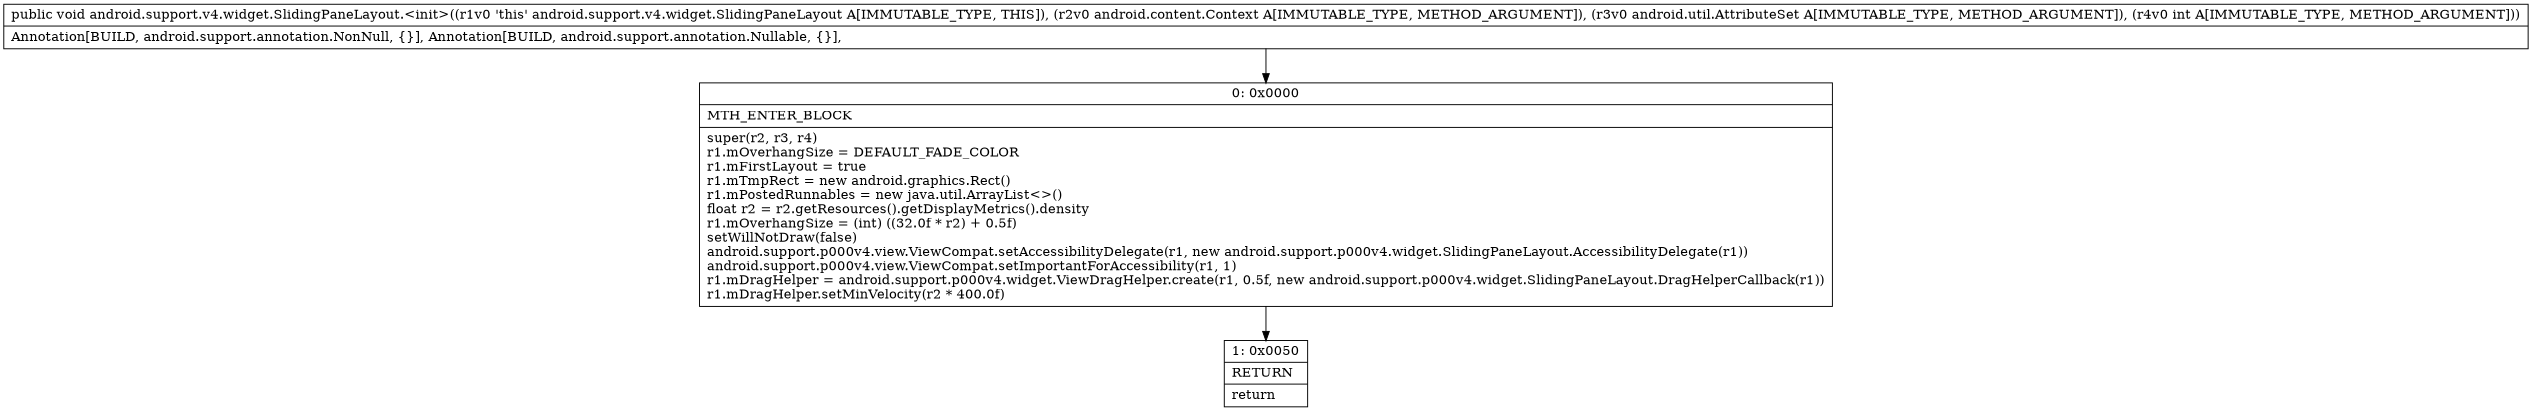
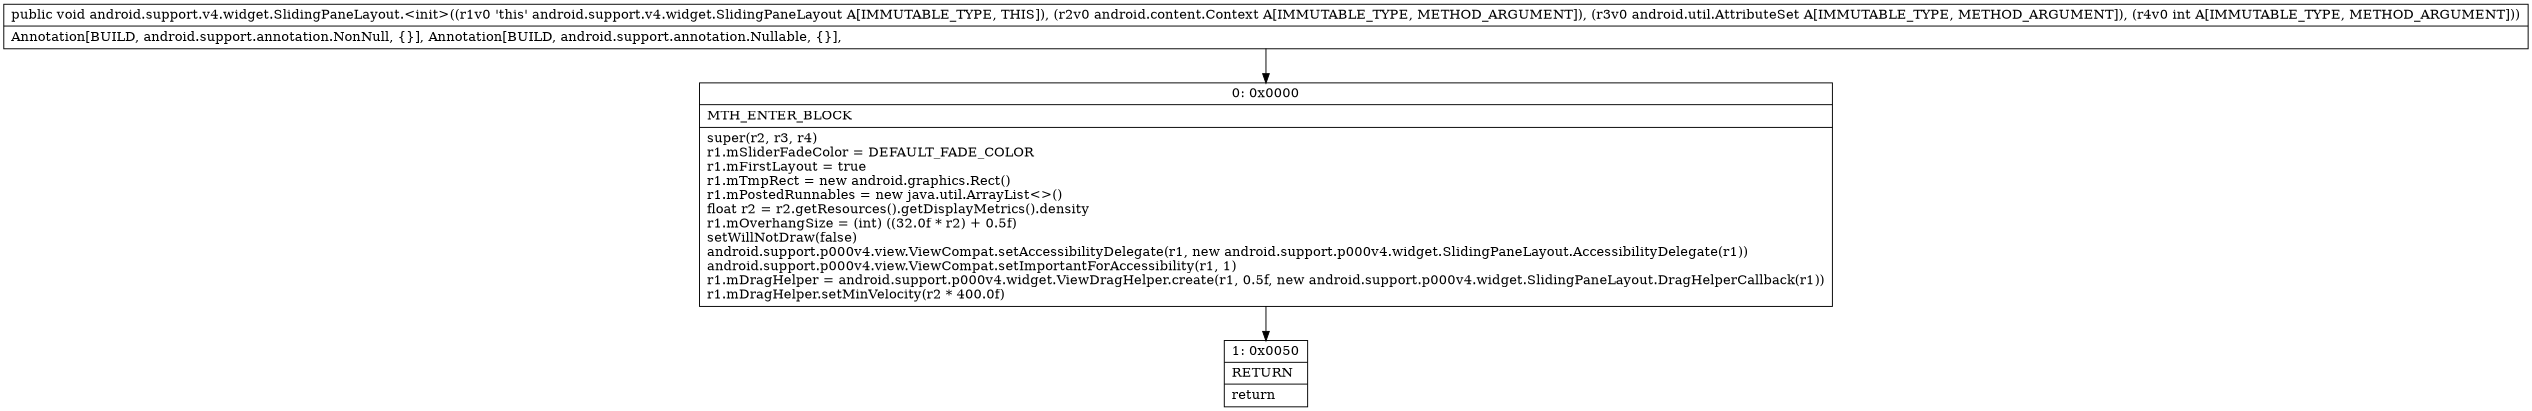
node "0: 0x0000": text "r1.mOverhangSize = DEFAULT_FADE_COLOR" -> "r1.mSliderFadeColor = DEFAULT_FADE_COLOR"
